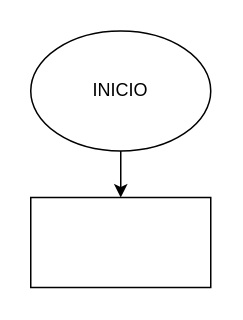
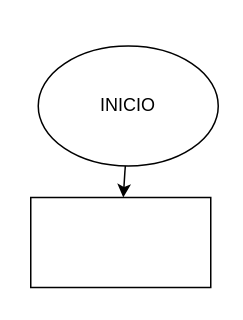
node "INICIO": moved (121, 91) -> (128, 106)
